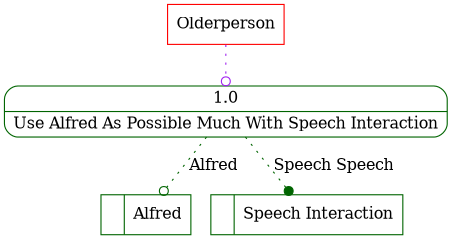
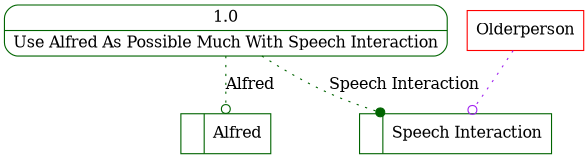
edge "Olderperson" -> "1.0": now "Olderperson" -> "Speech Interaction"
edge "1.0" -> "Speech Interaction": label "Speech Speech" -> "Speech Interaction"
